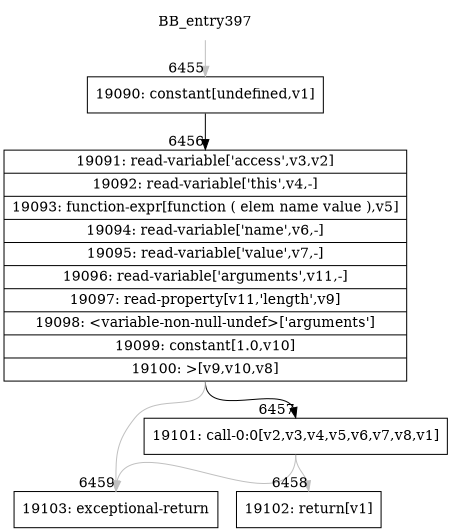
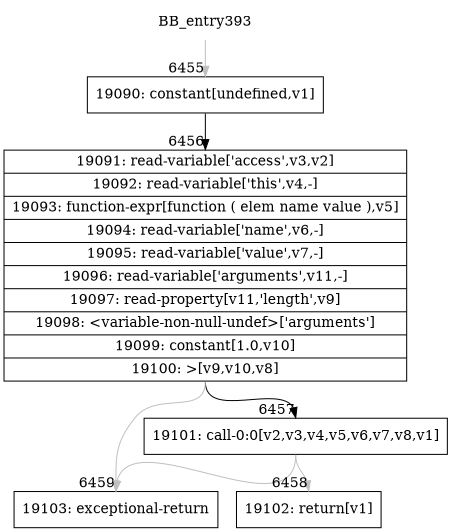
node "BB_entry397": label "BB_entry397" -> "BB_entry393"
